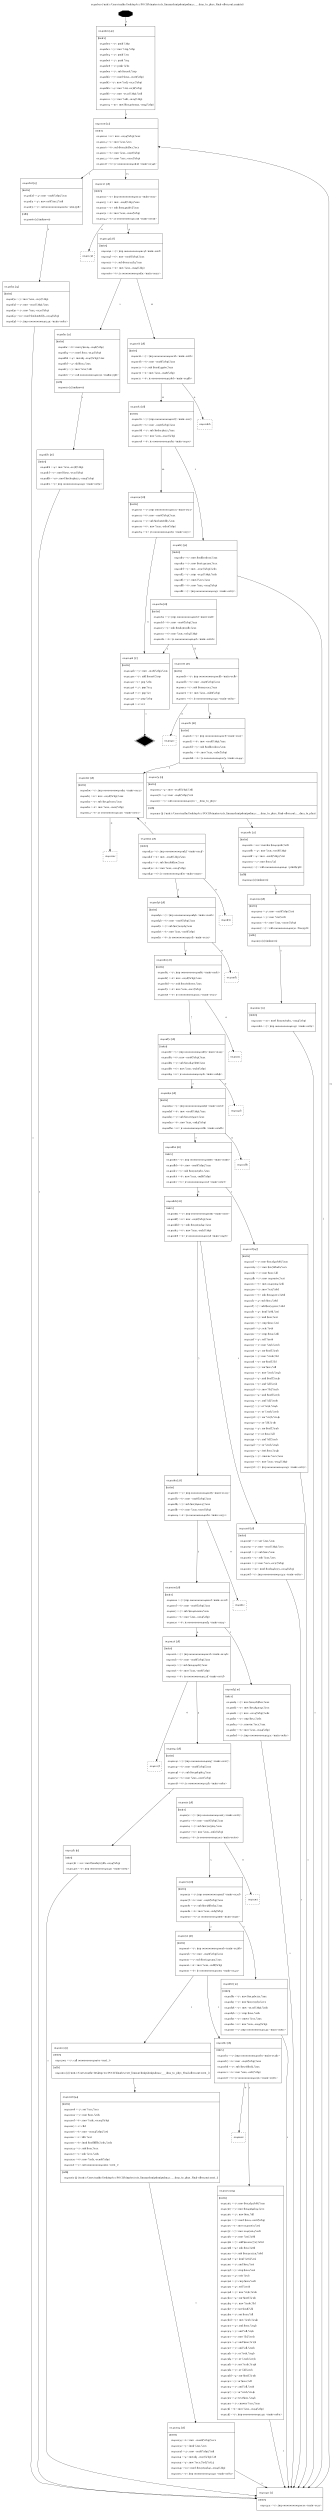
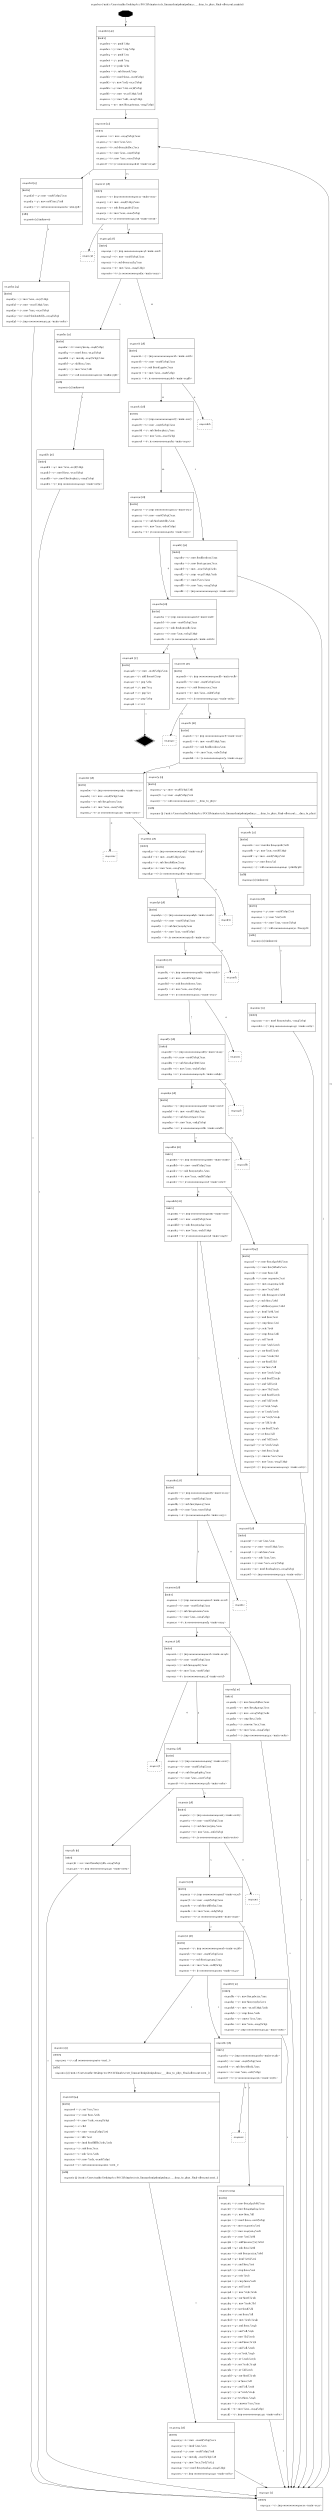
edge "0x401c9e [28]" -> "0x40240b [17]": now "0x401c9e [28]" -> "0x401cba [28]"
edge "0x401d2a [28]" -> "0x401d0e [28]": reversed
edge "0x401e42 [28]" -> "0x401e5e [28]": added, label "3"
